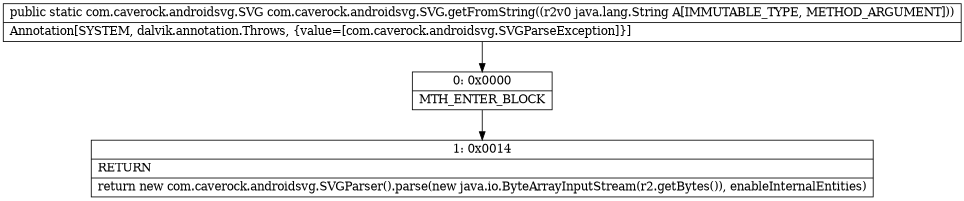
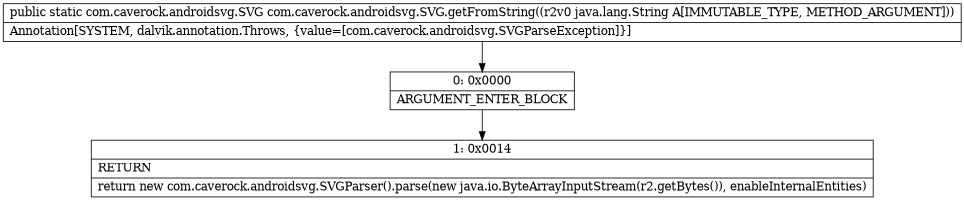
node "0: 0x0000": text "MTH_ENTER_BLOCK" -> "ARGUMENT_ENTER_BLOCK"
